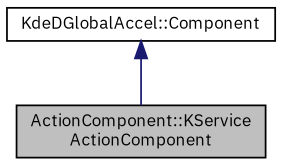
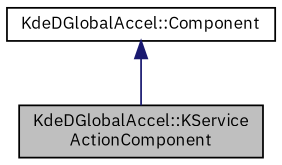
node "ActionComponent::KService ActionComponent": label "ActionComponent::KService ActionComponent" -> "KdeDGlobalAccel::KService ActionComponent"
